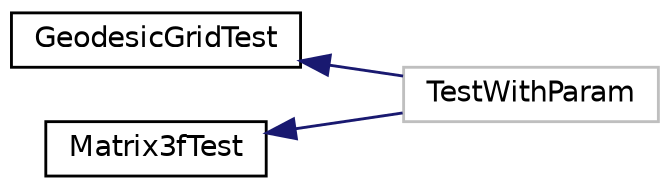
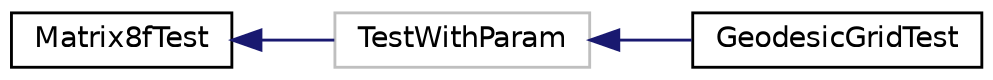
edge "TestWithParam" -> "GeodesicGridTest": reversed
node "Matrix3fTest": label "Matrix3fTest" -> "Matrix8fTest"
